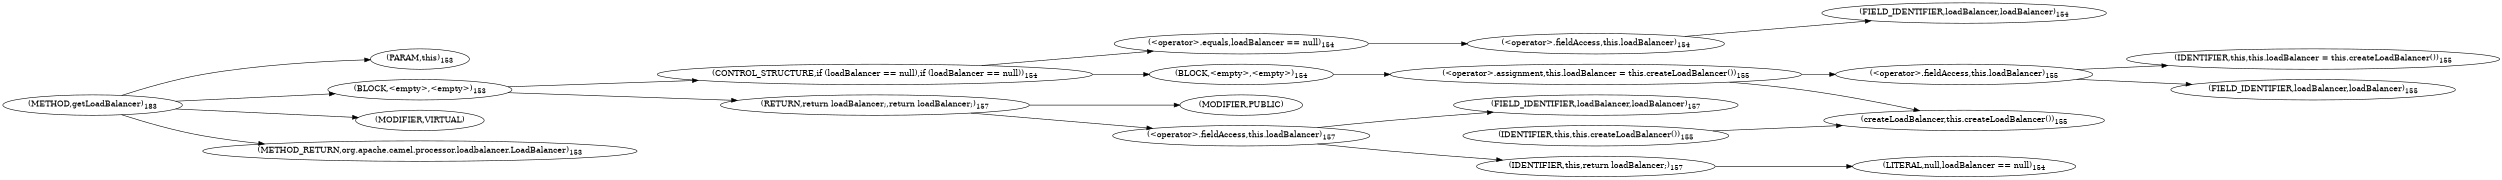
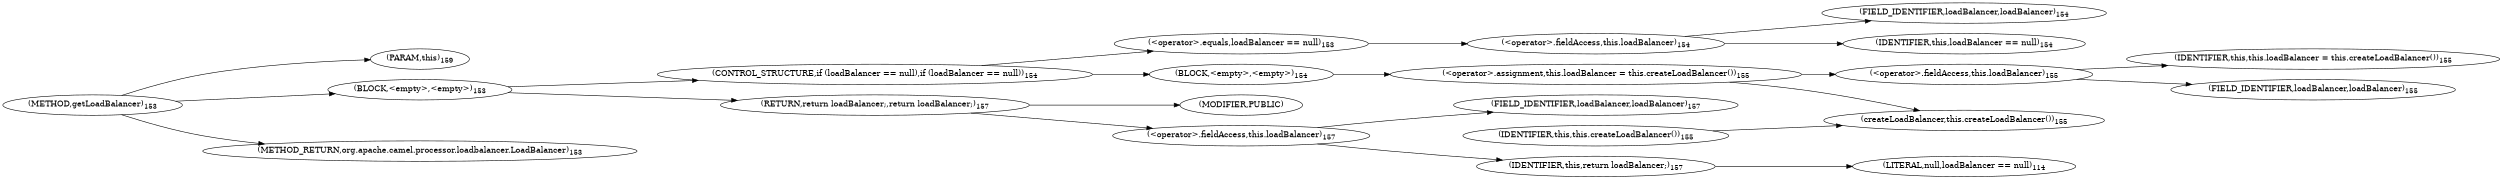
node "(<operator>.equals,loadBalancer == null)": text "154" -> "153"
node "(IDENTIFIER,this,loadBalancer == null)": added
node "(PARAM,this)": text "153" -> "159"
node "(METHOD,getLoadBalancer)": text "183" -> "153"
node "(MODIFIER,VIRTUAL)": removed
node "(LITERAL,null,loadBalancer == null)": text "154" -> "114"
